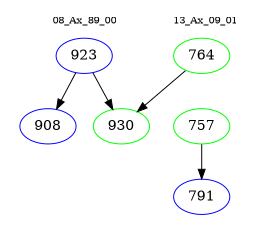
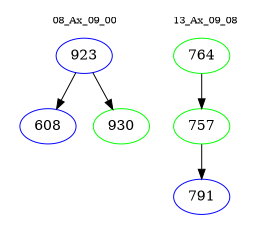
cluster "08_Ax_89_00": label "08_Ax_89_00" -> "08_Ax_09_00"
cluster "13_Ax_09_01": label "13_Ax_09_01" -> "13_Ax_09_08"
edge "764" -> "930": now "764" -> "757"
node "908": label "908" -> "608"
